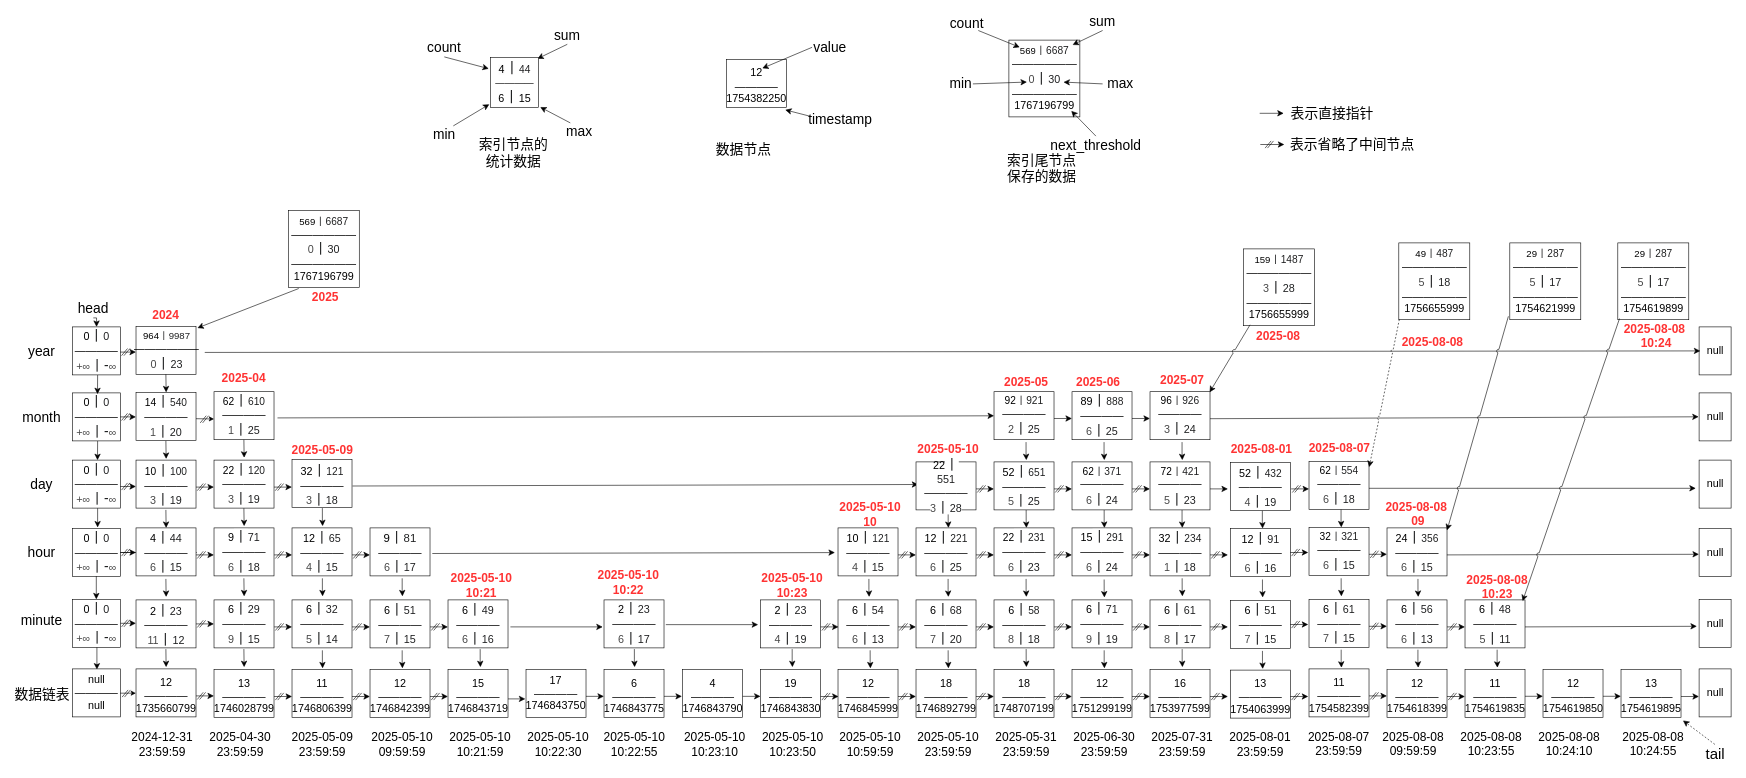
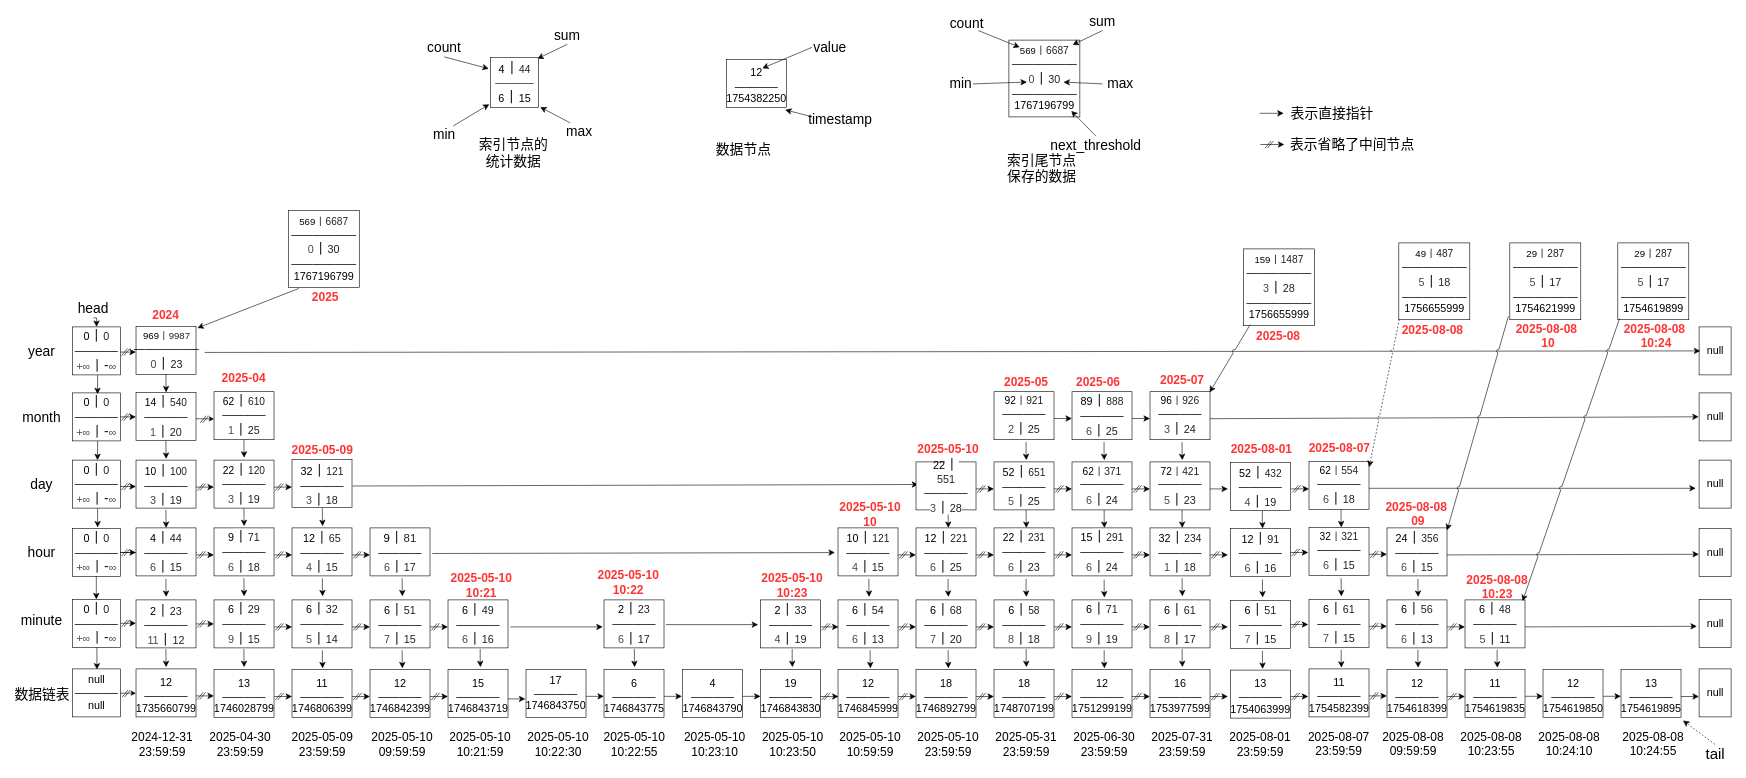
node "2025-08-08 10": added
node "2025-08-08": moved (1434, 342) -> (1434, 330)
node "964丨9987 —————— 0丨23": label "964丨9987 —————— 0丨23" -> "969丨9987 —————— 0丨23"
edge "62丨610 ———— 1丨25" -> "92丨921 ———— 2丨25": removed
node "2丨23 ———— 4丨19": label "2丨23 ———— 4丨19" -> "2丨33 ———— 4丨19"
